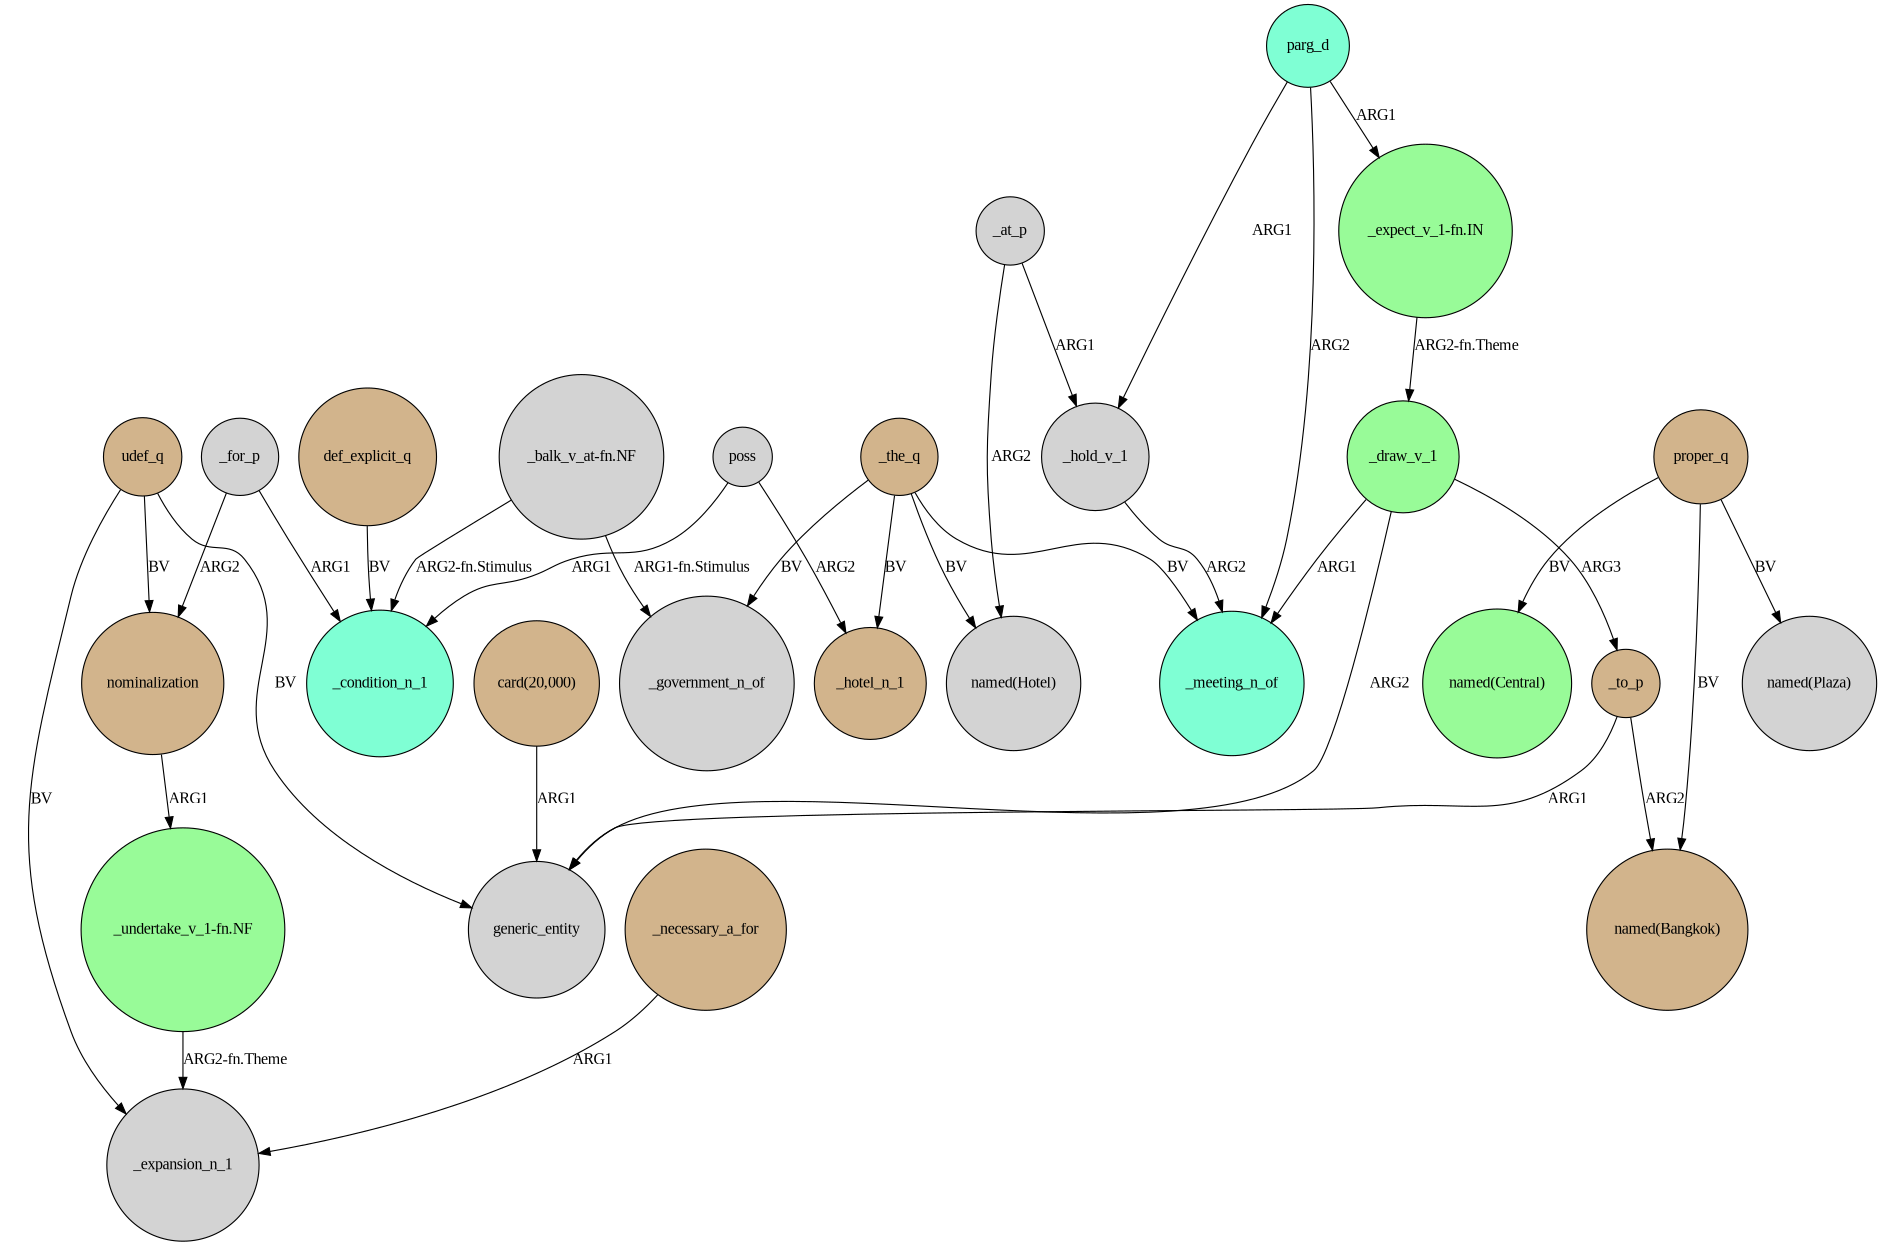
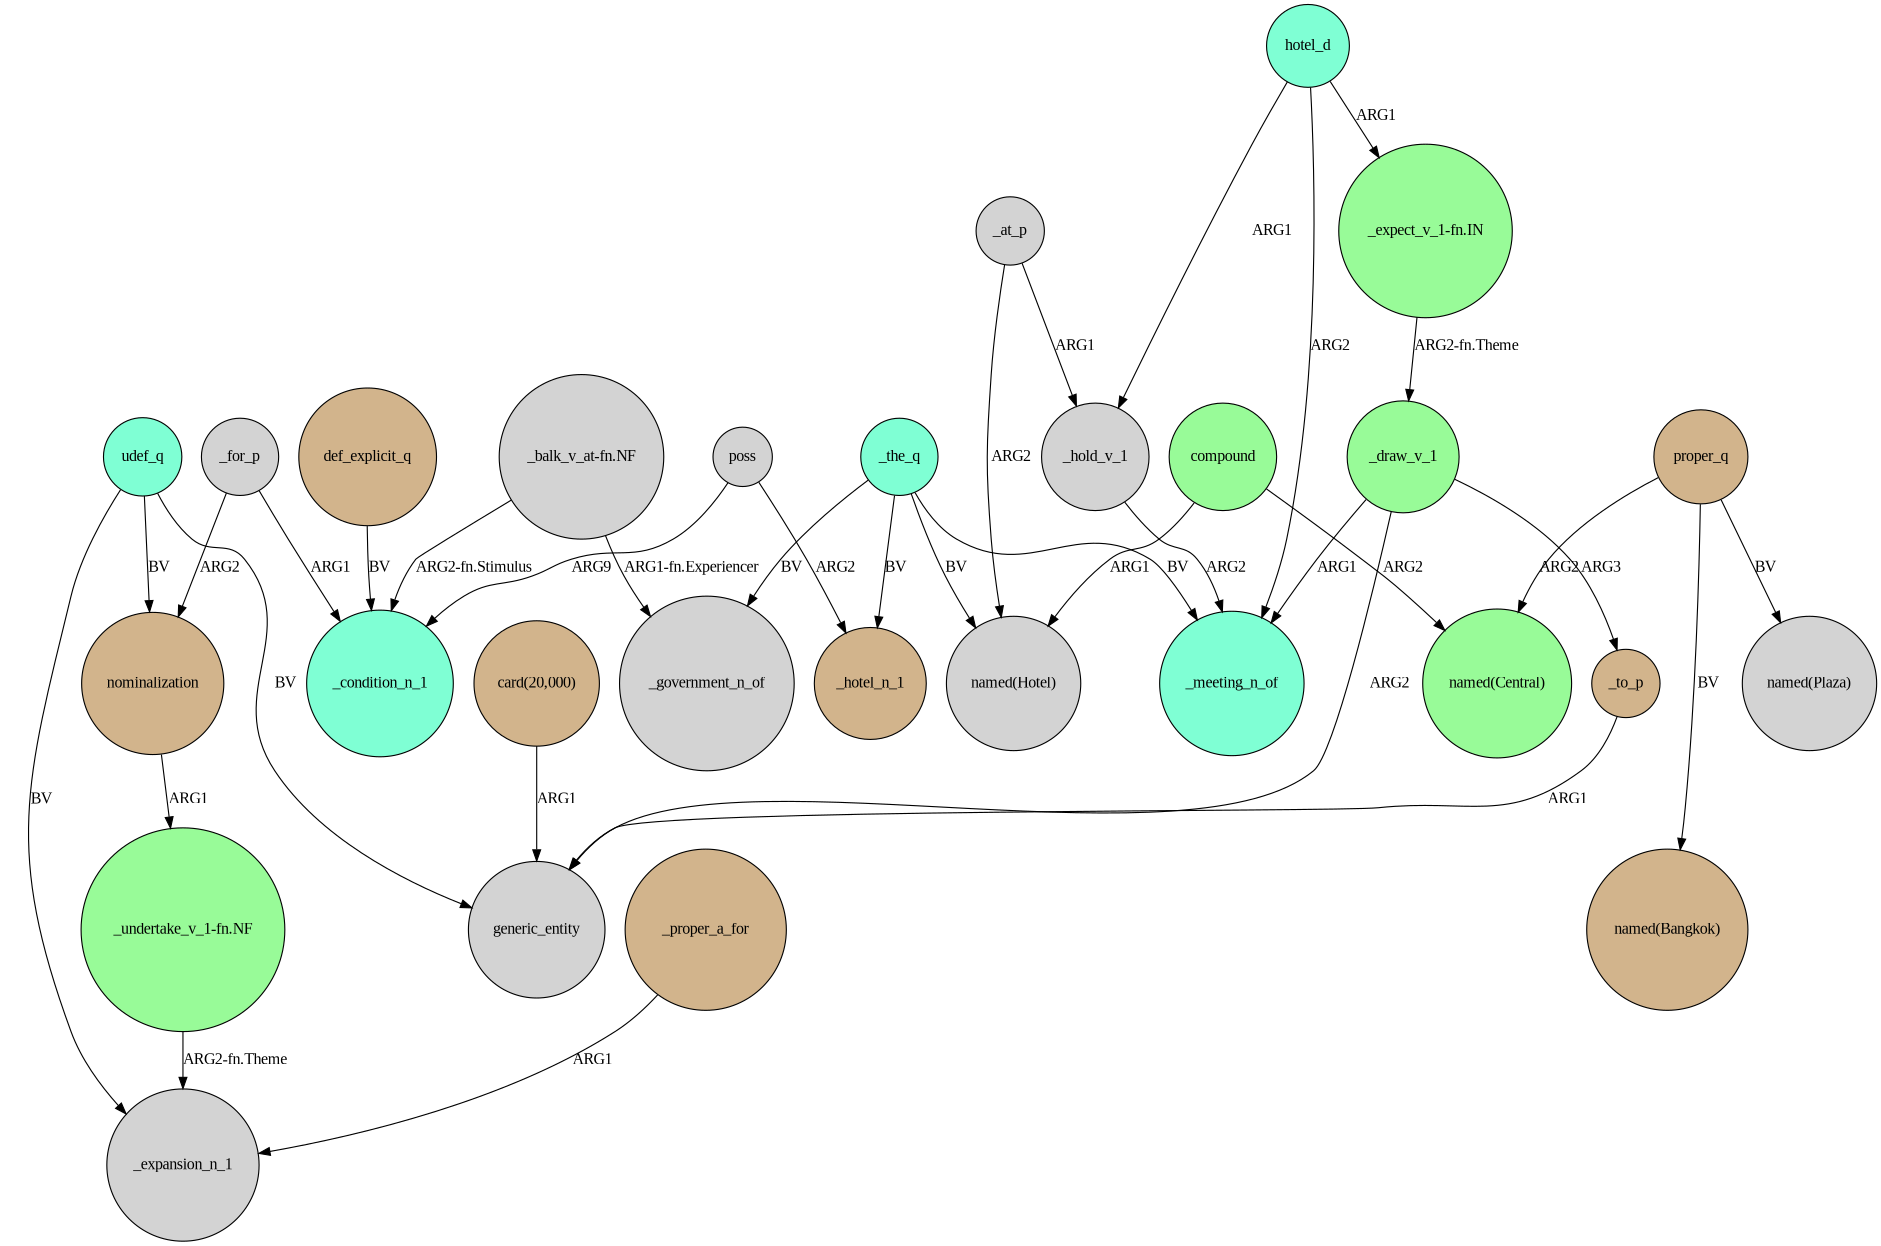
node "parg_d": label "parg_d" -> "hotel_d"
node "udef_q": fillcolor tan -> aquamarine
node "_the_q": fillcolor tan -> aquamarine
node "compound": added
edge "poss" -> "_condition_n_1": label "ARG1" -> "ARG9"
edge "_balk_v_at-fn.NF" -> "_government_n_of": label "ARG1-fn.Stimulus" -> "ARG1-fn.Experiencer"
edge "proper_q" -> "named(Central)": label "BV" -> "ARG2"
edge "_to_p" -> "named(Bangkok)": removed, label "ARG2"
node "_necessary_a_for": label "_necessary_a_for" -> "_proper_a_for"
